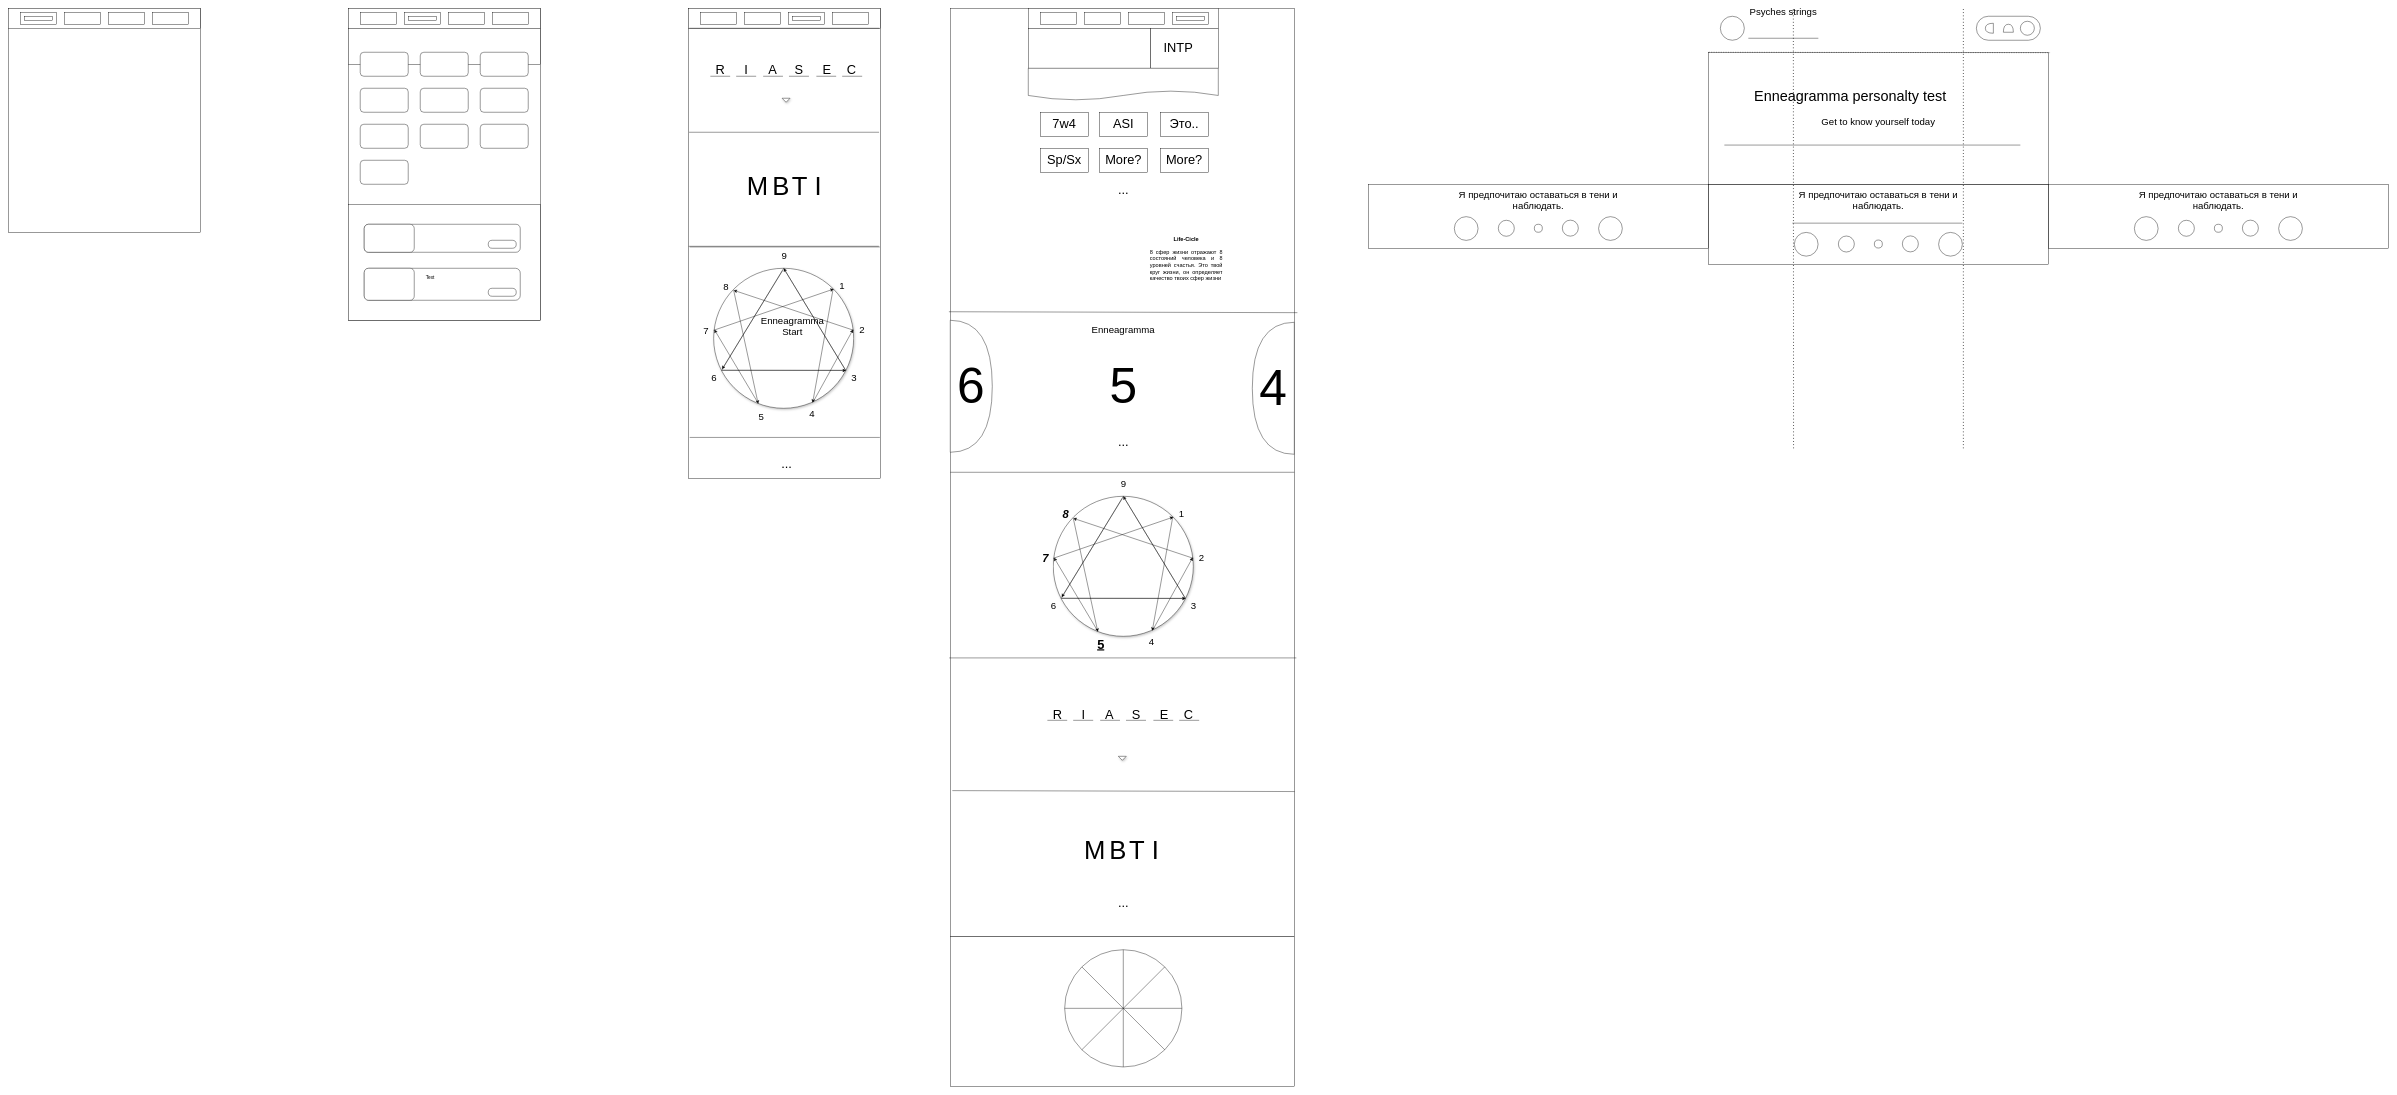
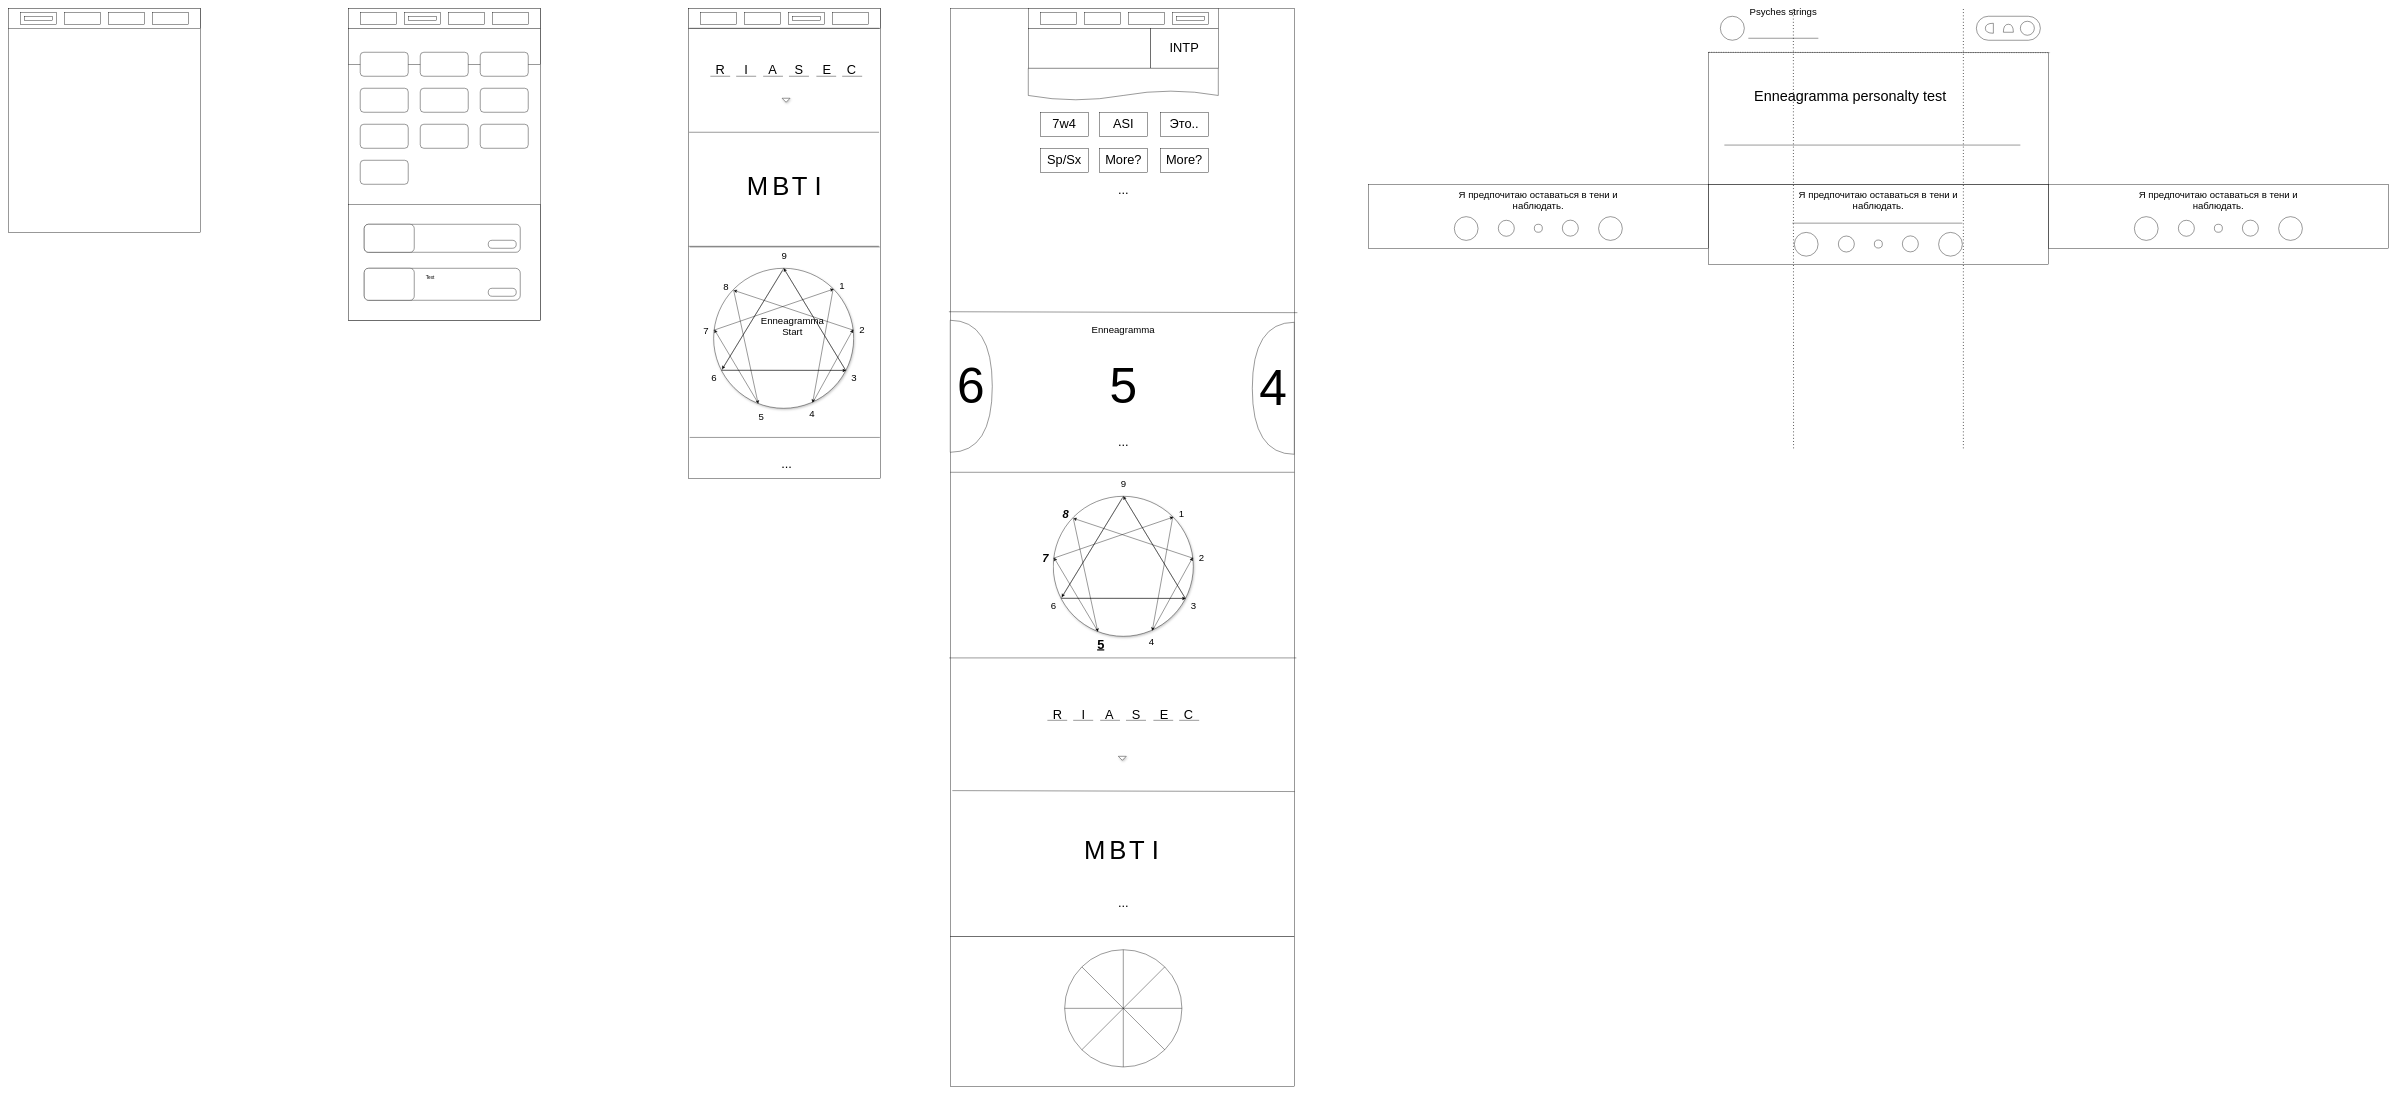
node "INTP": moved (1178, 48) -> (1184, 48)
node "Get to know yourself today": removed
node "Life-Cicle8 сфер жизни отражают 8 состояний человека и 8 уровней счастья. Это твой круг жизни, он определяет качество твоих сфер жизни": removed
